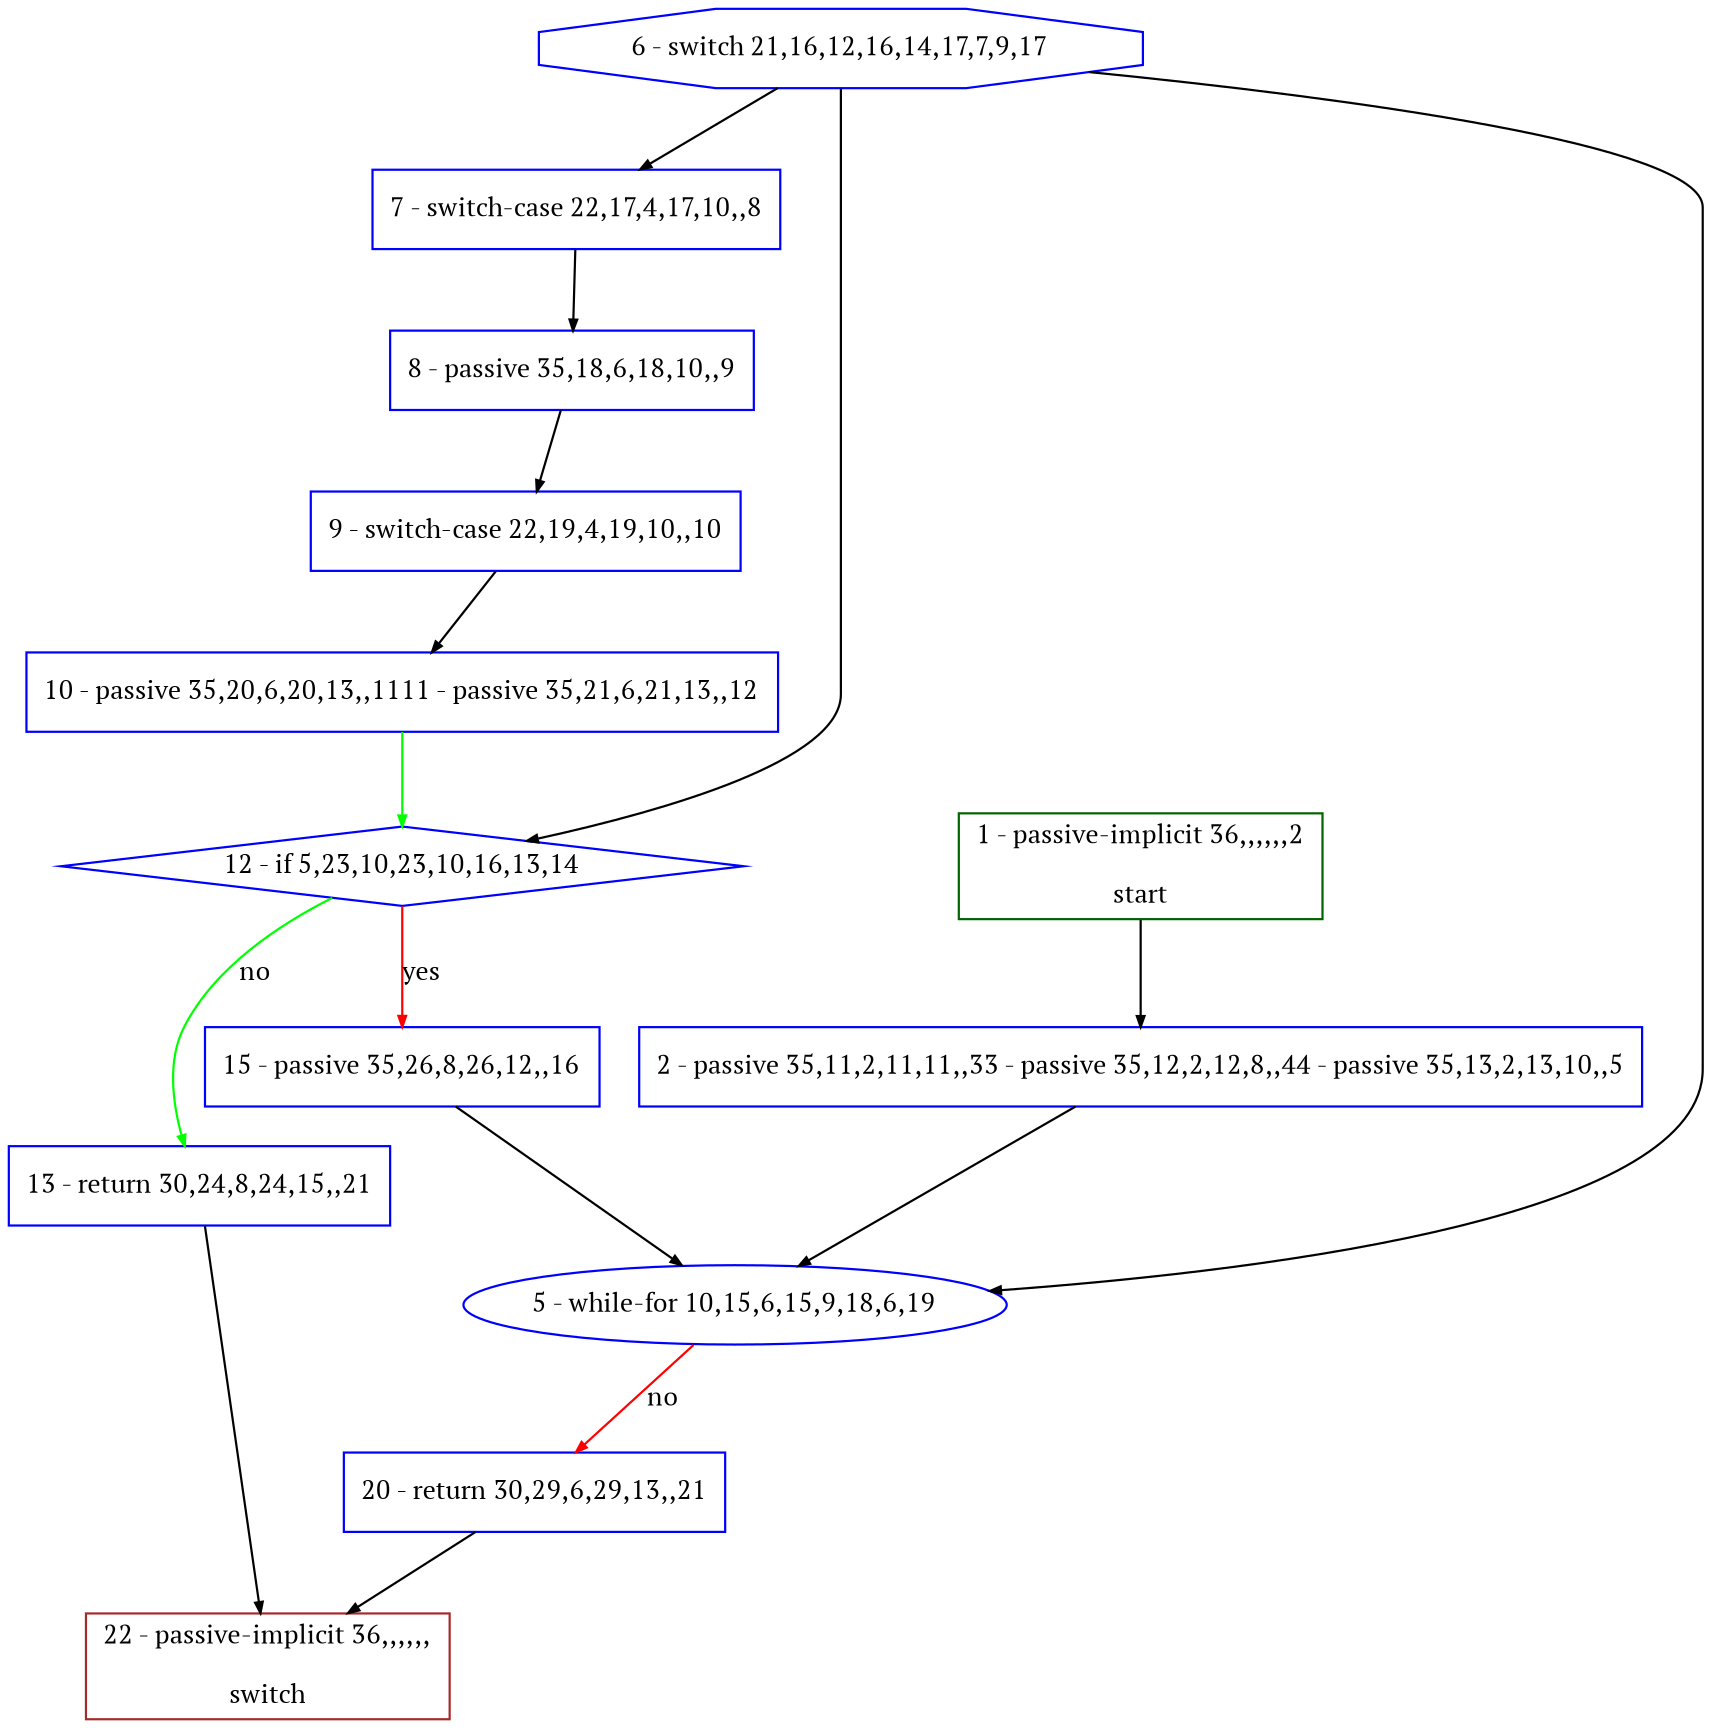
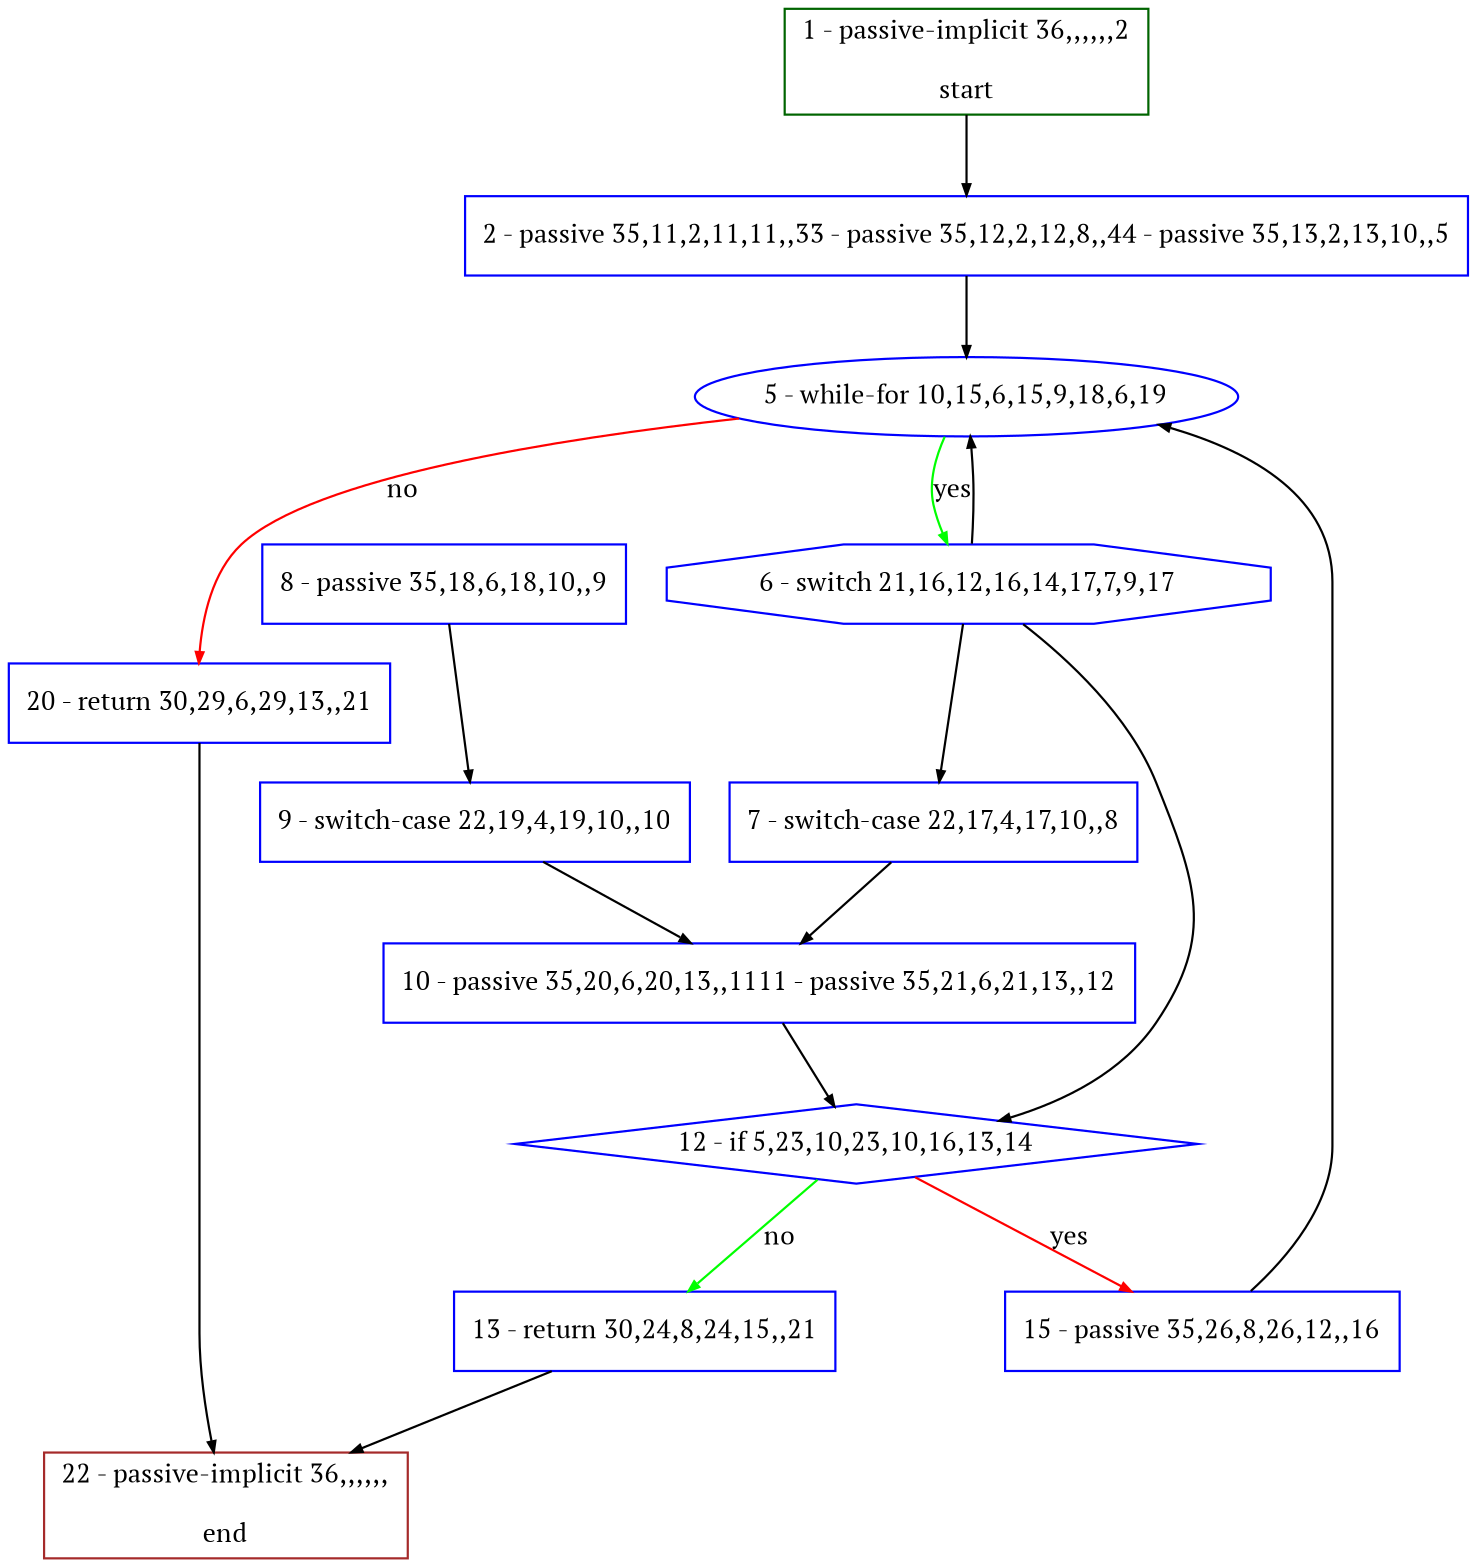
edge "7 - switch-case 22,17,4,17,10,,8" -> "8 - passive 35,18,6,18,10,,9": now "7 - switch-case 22,17,4,17,10,,8" -> "10 - passive 35,20,6,20,13,,1111 - passive 35,21,6,21,13,,12"
edge "5 - while-for 10,15,6,15,9,18,6,19" -> "6 - switch 21,16,12,16,14,17,7,9,17": added, label "yes"
edge "10 - passive 35,20,6,20,13,,1111 - passive 35,21,6,21,13,,12" -> "12 - if 5,23,10,23,10,16,13,14": color #00ff00 -> #000000
node "22 - passive-implicit 36,,,,,, switch": label "22 - passive-implicit 36,,,,,, switch" -> "22 - passive-implicit 36,,,,,, end"
